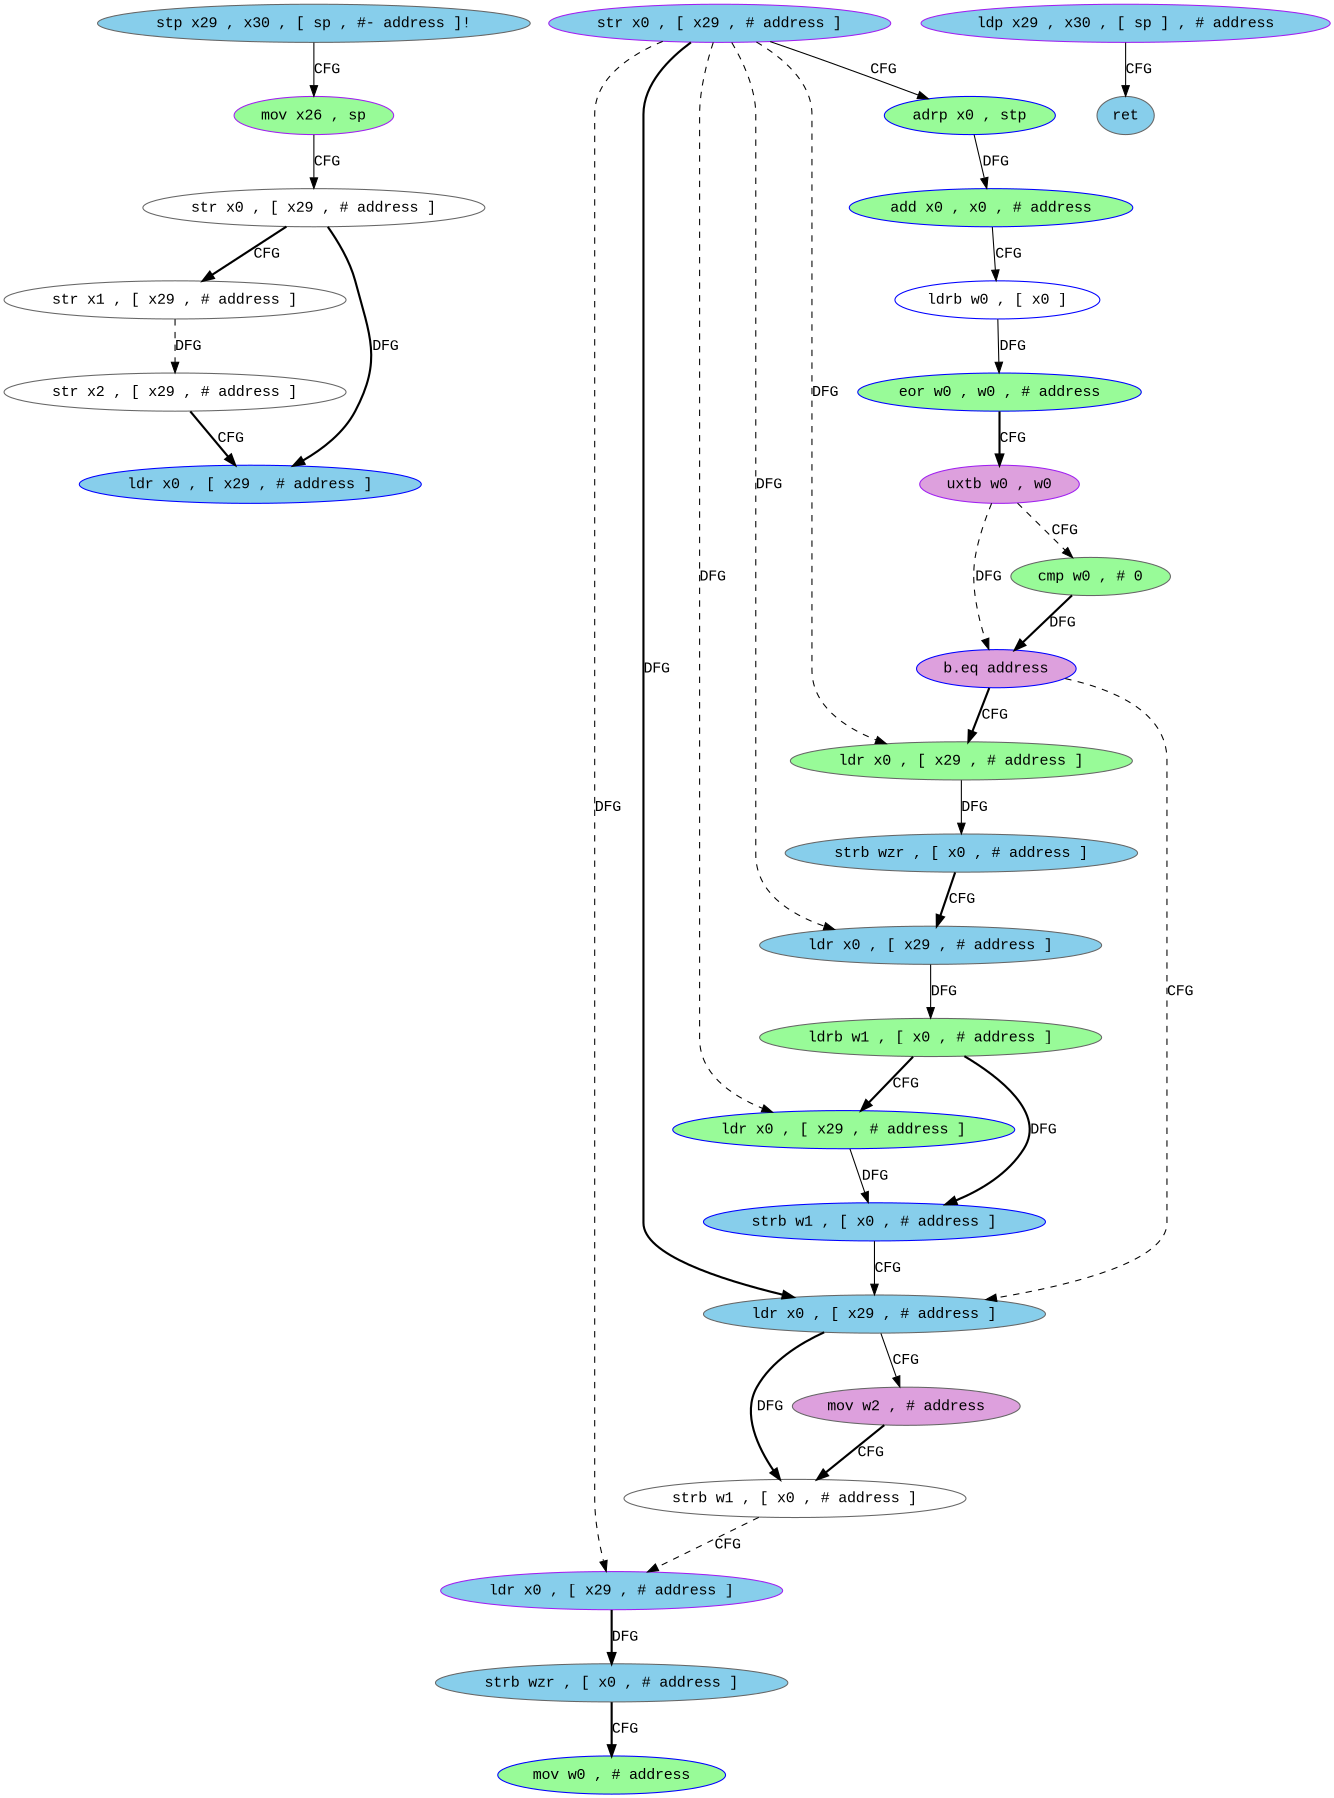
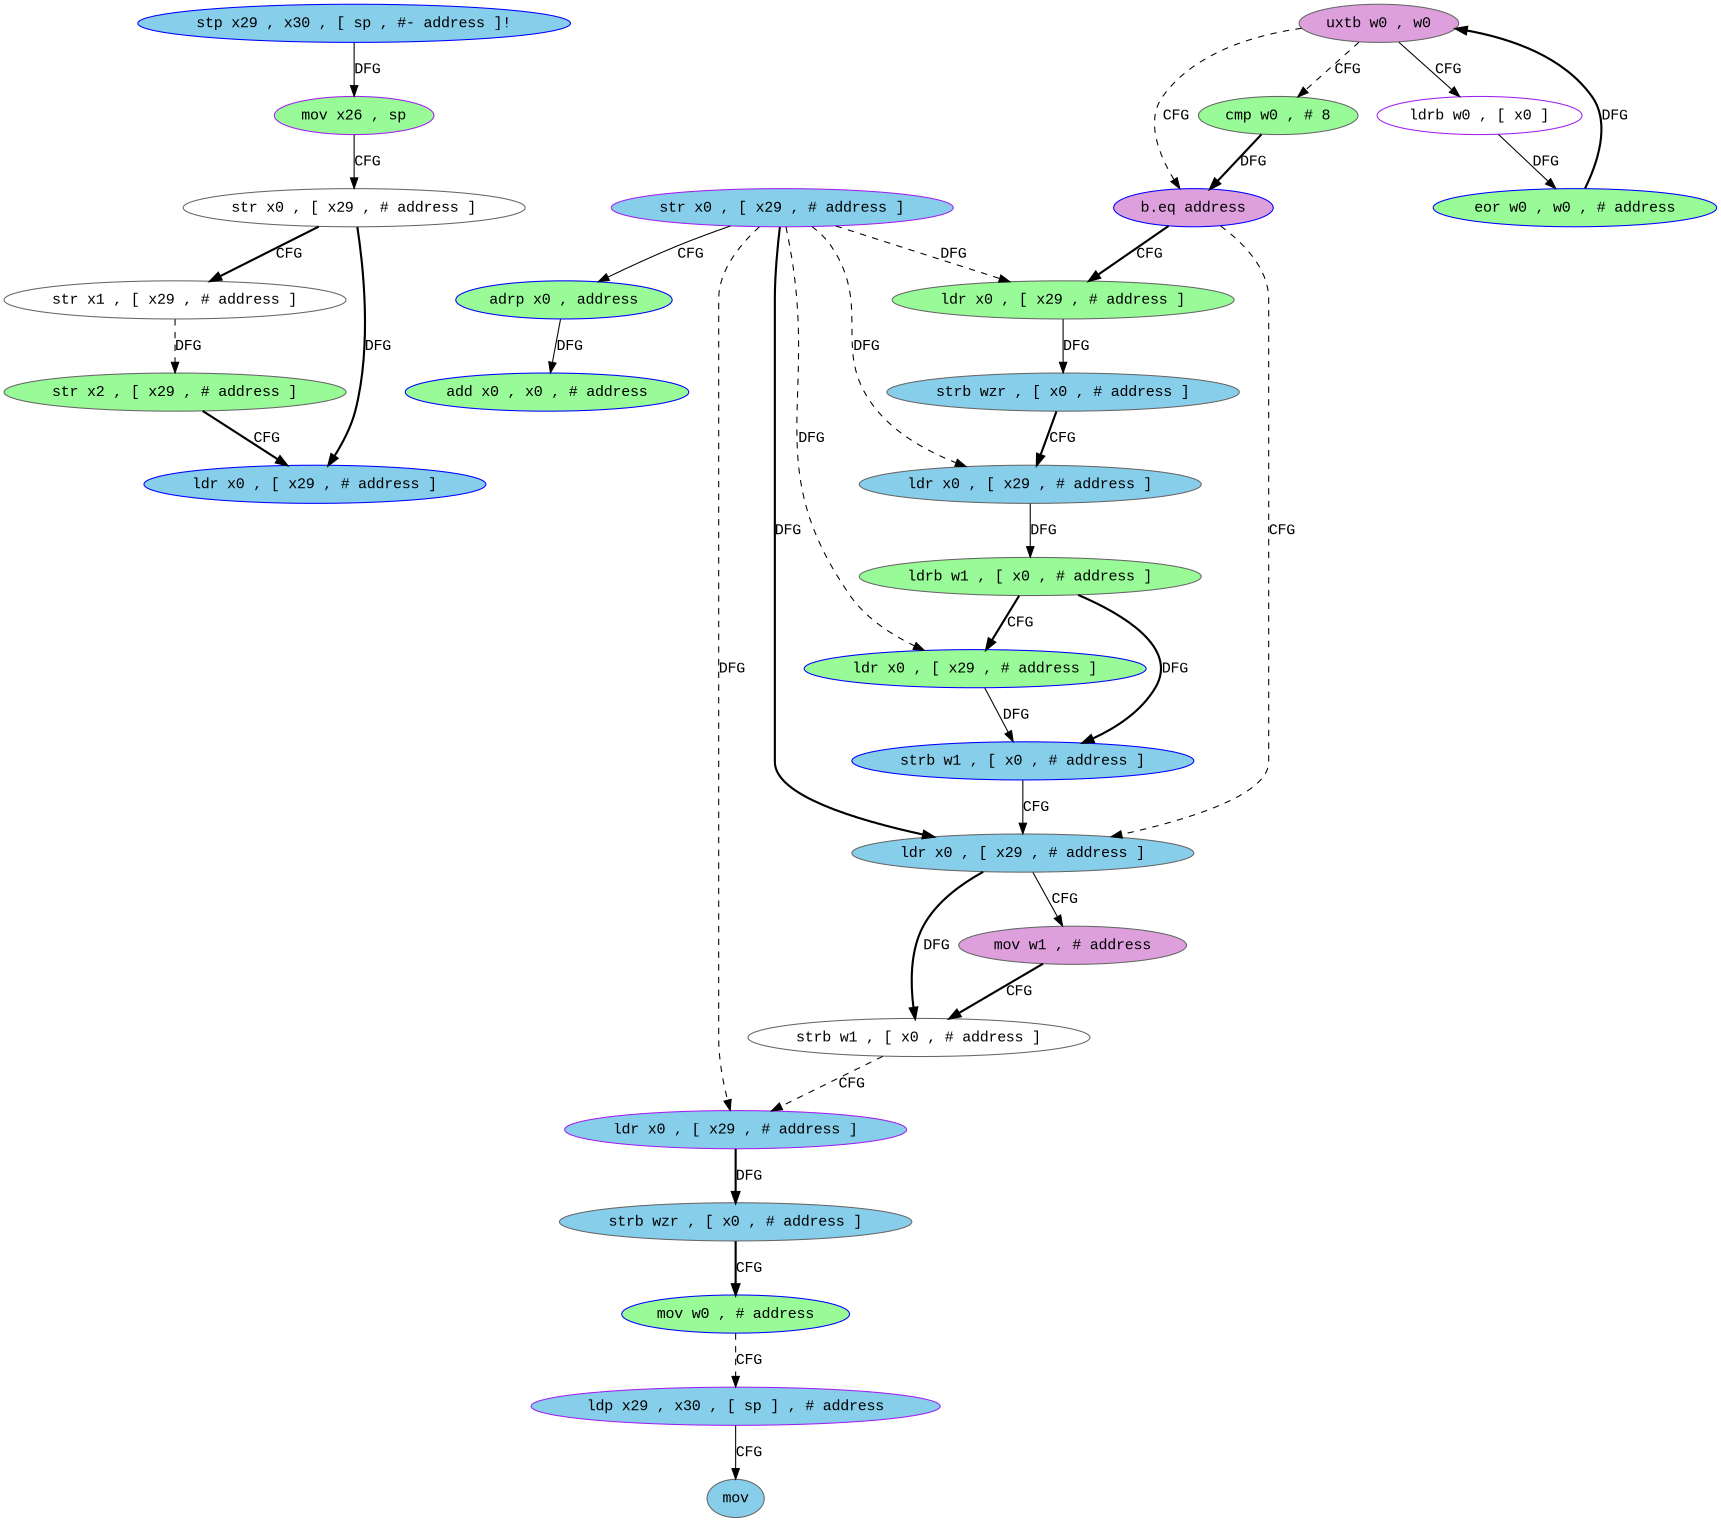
node "stp x29 , x30 , [ sp , #- address ]!": color gray40 -> blue
edge "stp x29 , x30 , [ sp , #- address ]!" -> "mov x26 , sp": label "CFG" -> "DFG"
node "adrp x0 , stp": label "adrp x0 , stp" -> "adrp x0 , address"
node "ret": label "ret" -> "mov"
edge "add x0 , x0 , # address" -> "ldrb w0 , [ x0 ]": now "uxtb w0 , w0" -> "ldrb w0 , [ x0 ]"
node "ldrb w0 , [ x0 ]": color blue -> purple
node "str x2 , [ x29 , # address ]": fillcolor white -> palegreen
edge "eor w0 , w0 , # address" -> "uxtb w0 , w0": label "CFG" -> "DFG"
node "uxtb w0 , w0": color purple -> gray40
edge "uxtb w0 , w0" -> "b.eq address": label "DFG" -> "CFG"
node "cmp w0 , # 0": label "cmp w0 , # 0" -> "cmp w0 , # 8"
edge "mov w0 , # address" -> "ldp x29 , x30 , [ sp ] , # address": added, label "CFG"
node "mov w2 , # address": label "mov w2 , # address" -> "mov w1 , # address"
